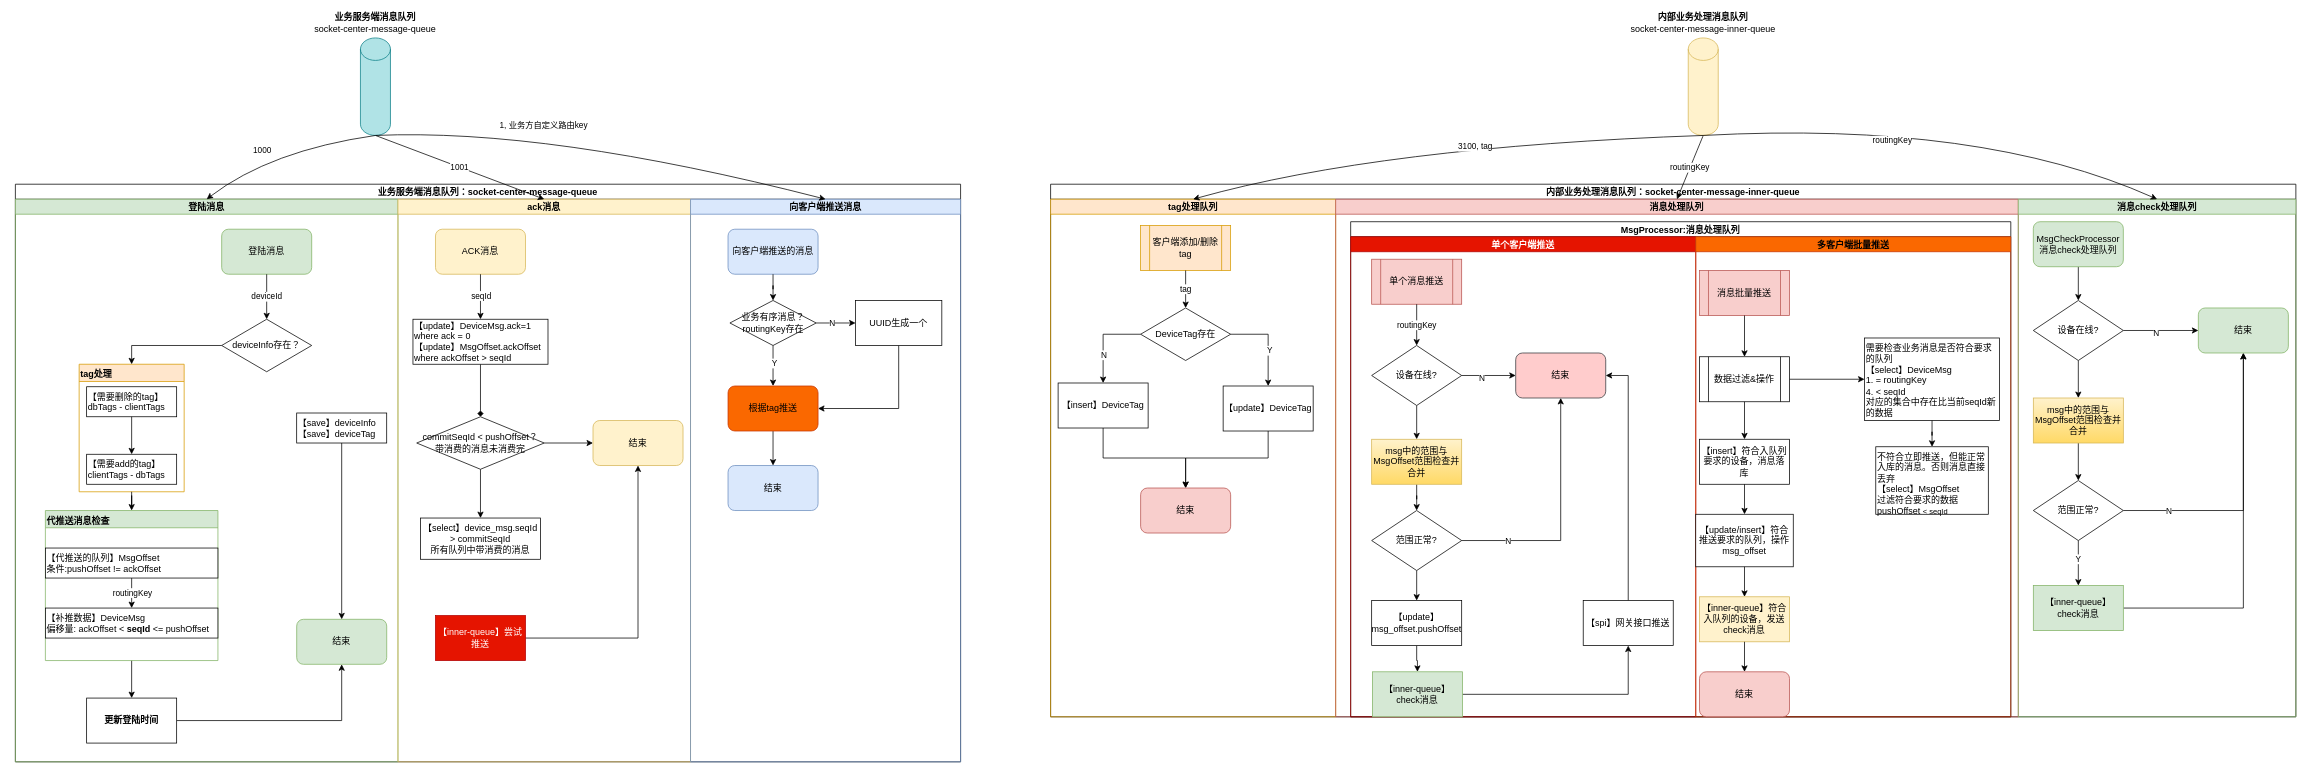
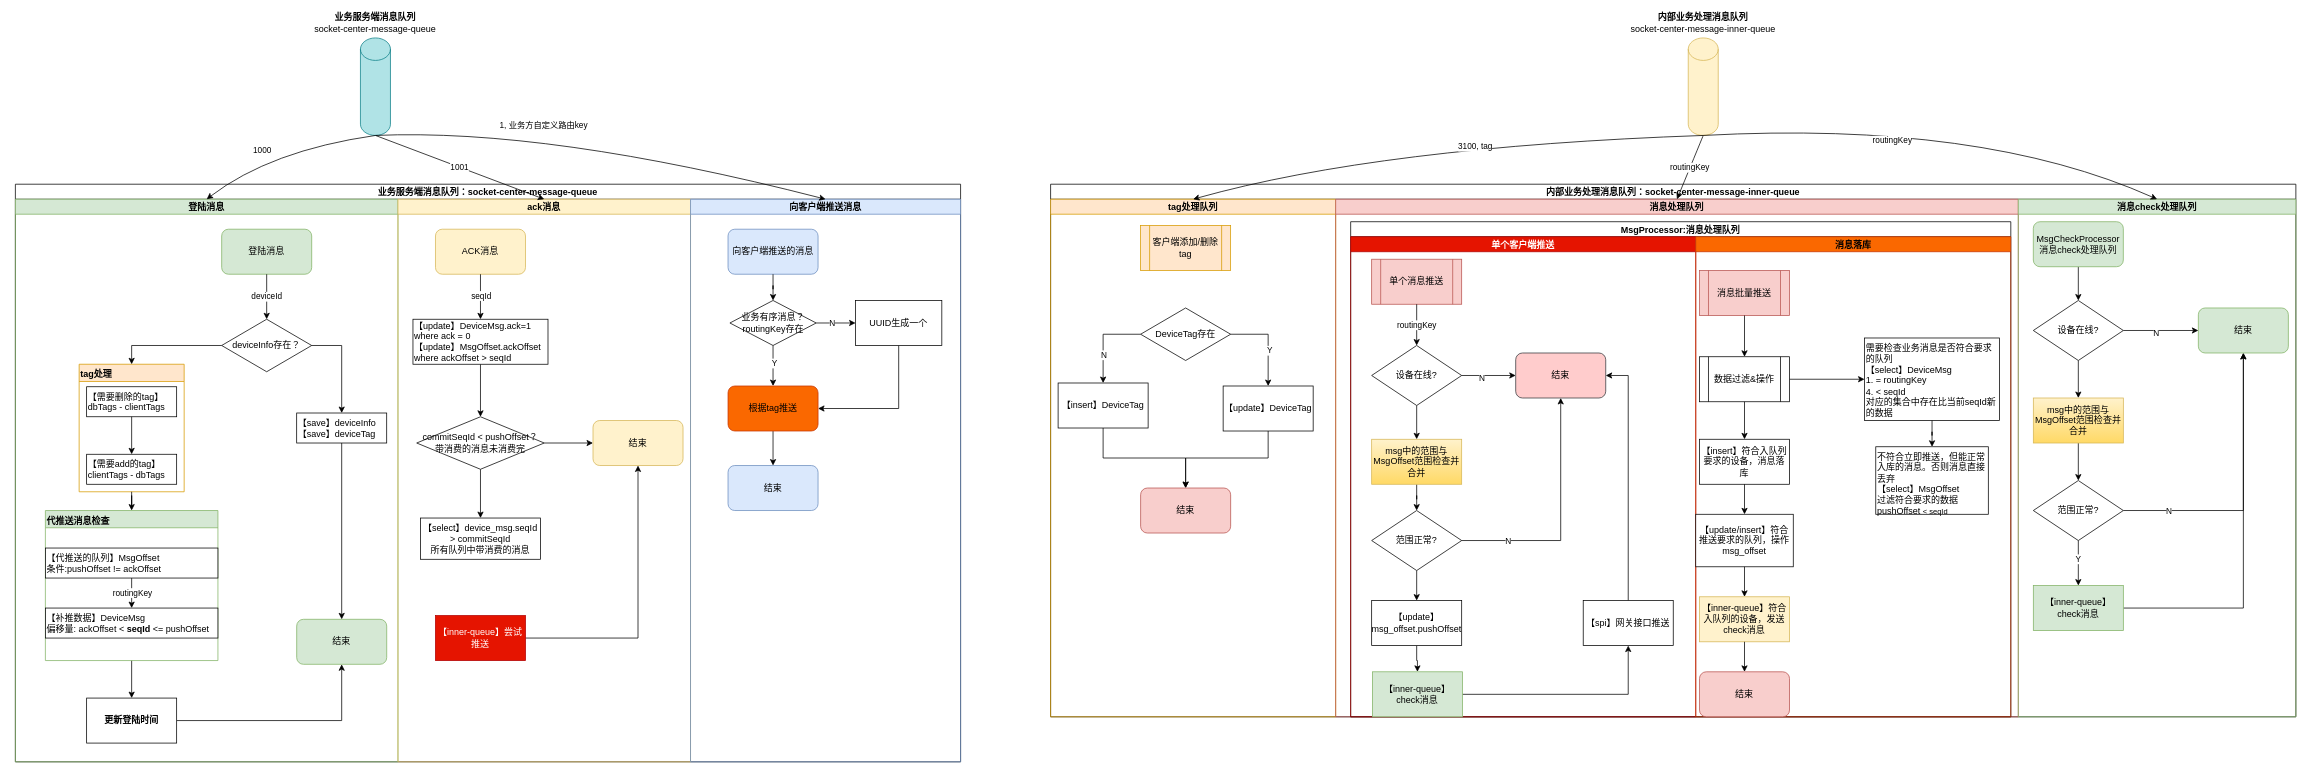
node "多客户端批量推送": label "多客户端批量推送" -> "消息落库"
edge "客户端添加/删除tag" -> "DeviceTag存在": removed, label "tag"
edge "deviceInfo存在？" -> "【save】deviceInfo 【save】deviceTag": added
edge "【update】DeviceMsg.ack=1 where ack = 0 【update】MsgOffset.ackOffset where ackOffset > seqId" -> "commitSeqId < pushOffset？ 带消费的消息未消费完": arrowhead diamond -> classic
